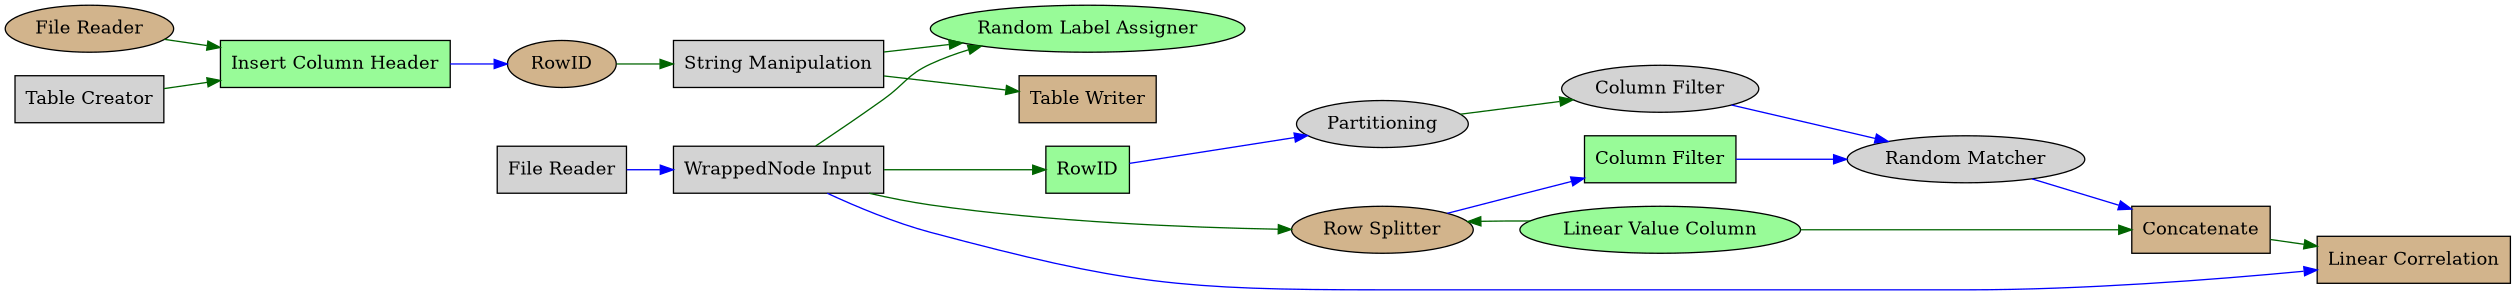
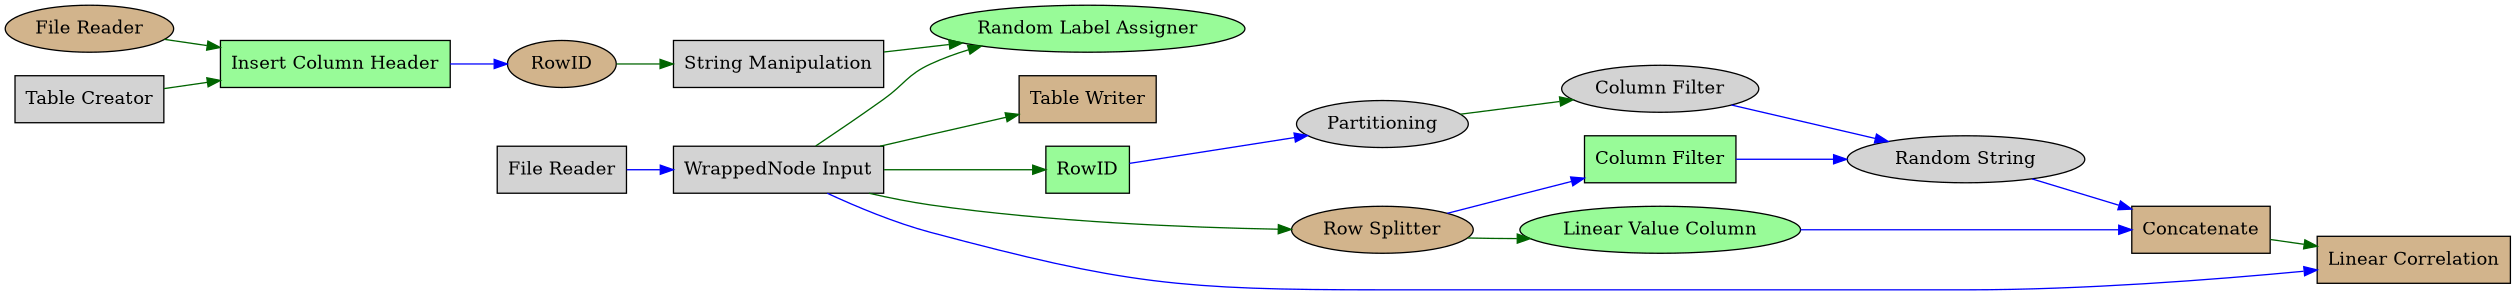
edge "String Manipulation" -> "Table Writer": now "WrappedNode Input" -> "Table Writer"
node "Random Matcher": label "Random Matcher" -> "Random String"
edge "Linear Value Column" -> "Row Splitter": reversed
edge "Linear Value Column" -> "Concatenate": color darkgreen -> blue
